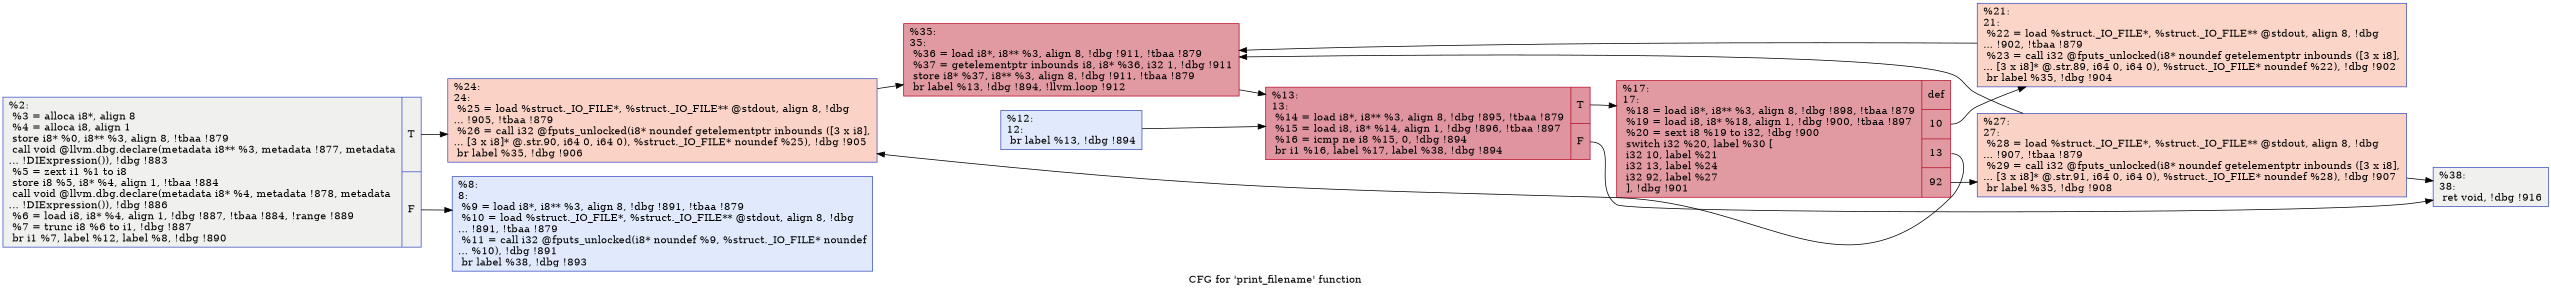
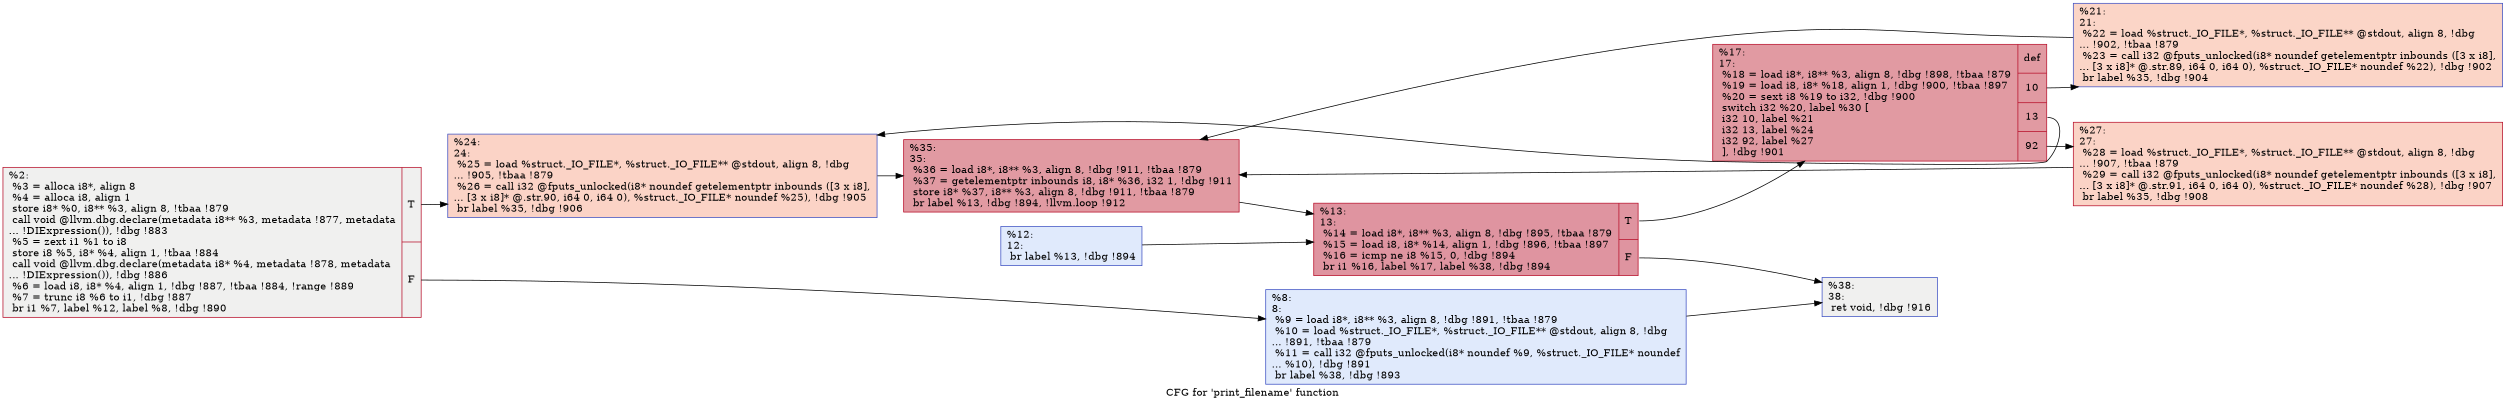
node "%27:": color #3d50c3ff -> #b70d28ff
node "%2:": color #3d50c3ff -> #b70d28ff
edge "%27:" -> "%38:": now "%8:" -> "%38:"
